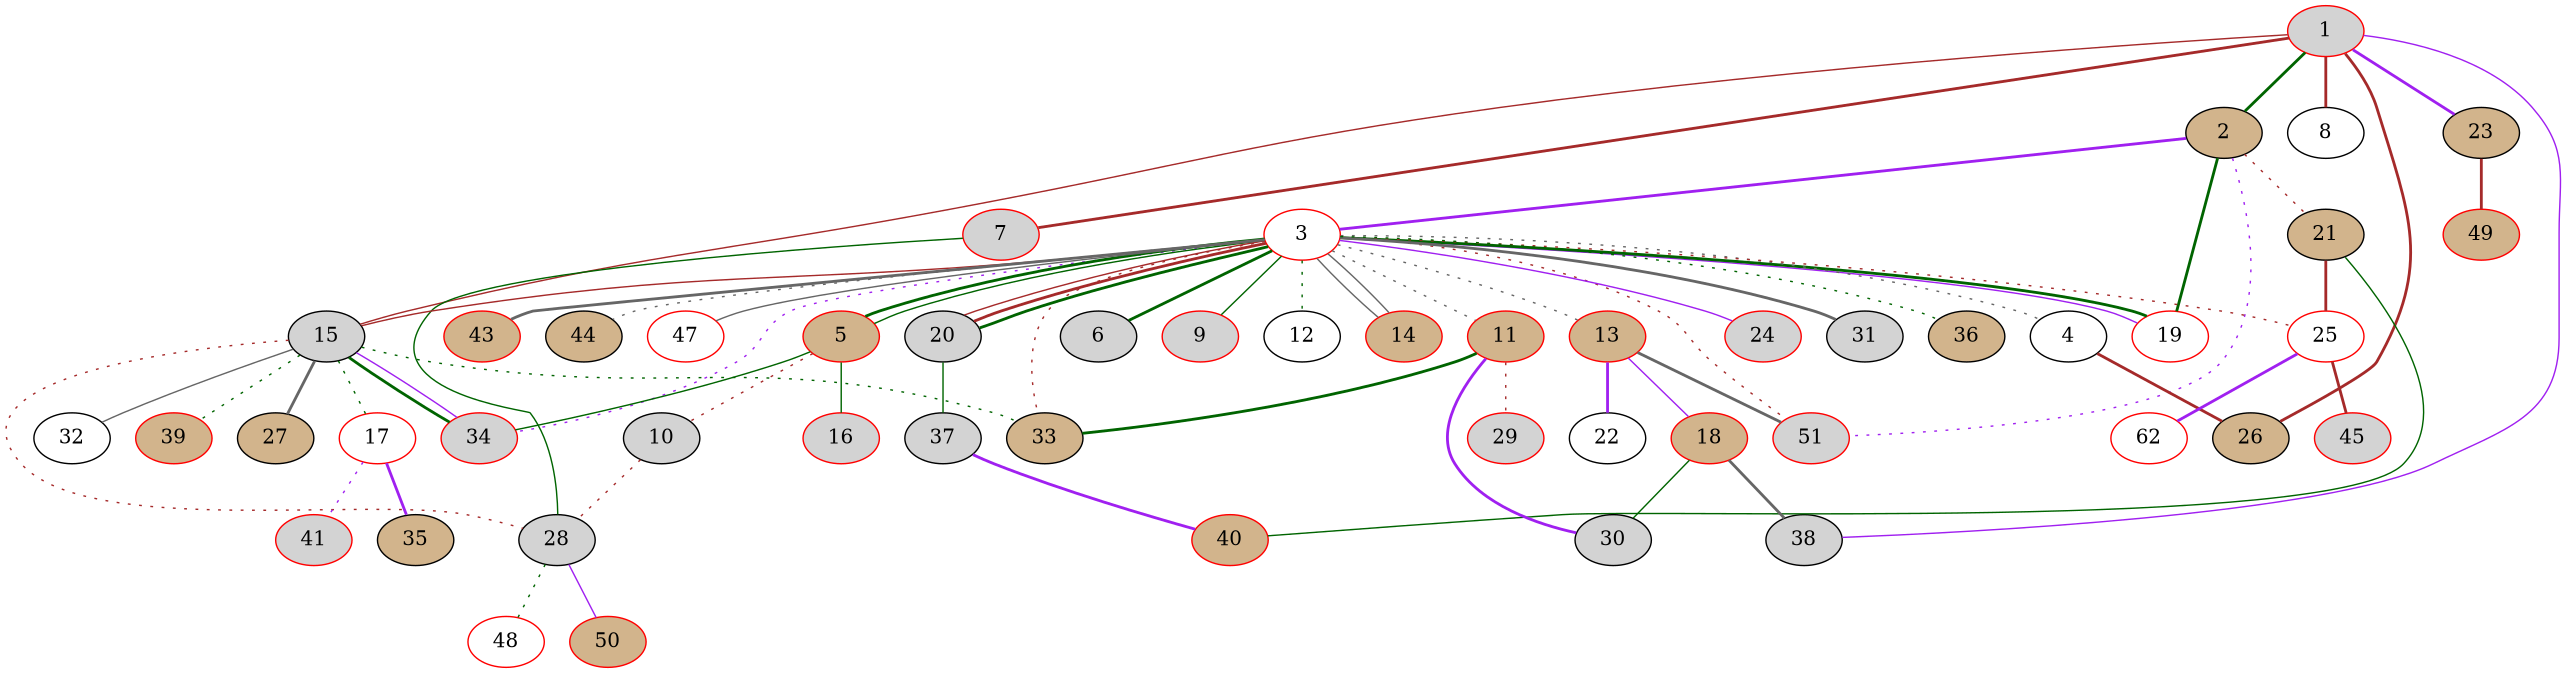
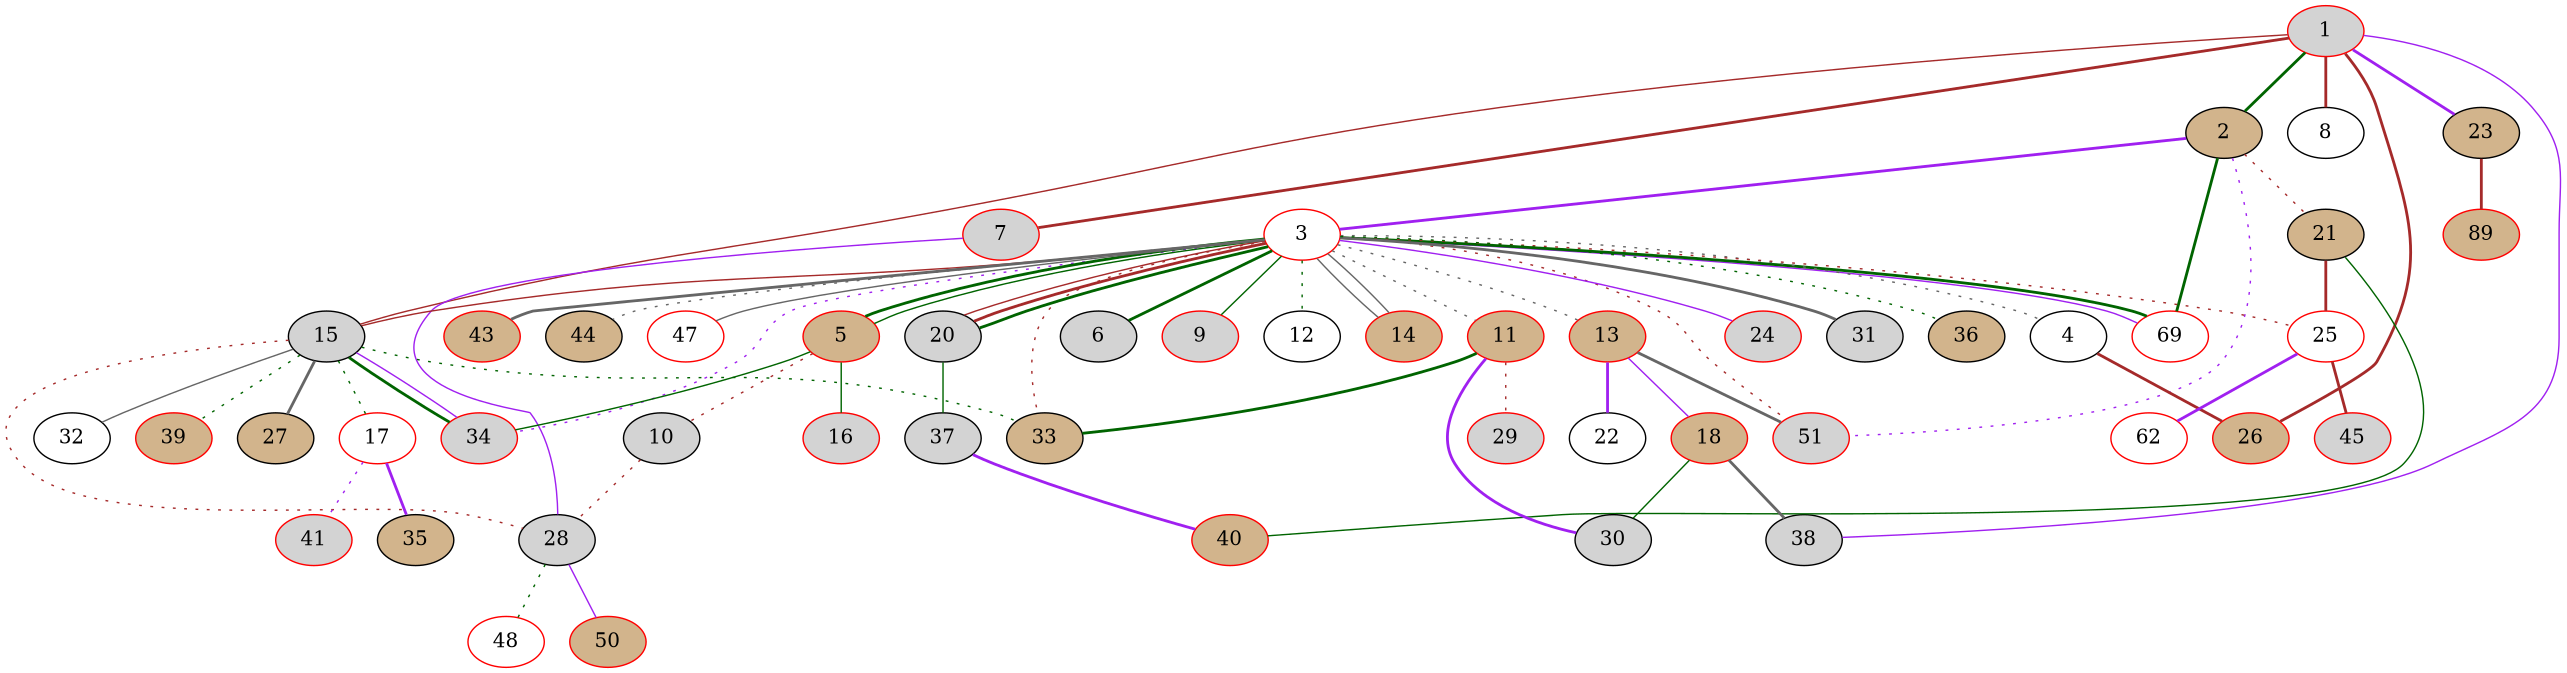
node "49": label "49" -> "89"
edge "7" -- "28": color darkgreen -> purple
node "19": label "19" -> "69"
node "26": color black -> red
